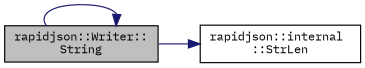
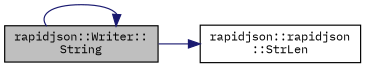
node "rapidjson::internal ::StrLen": label "rapidjson::internal ::StrLen" -> "rapidjson::rapidjson ::StrLen"
